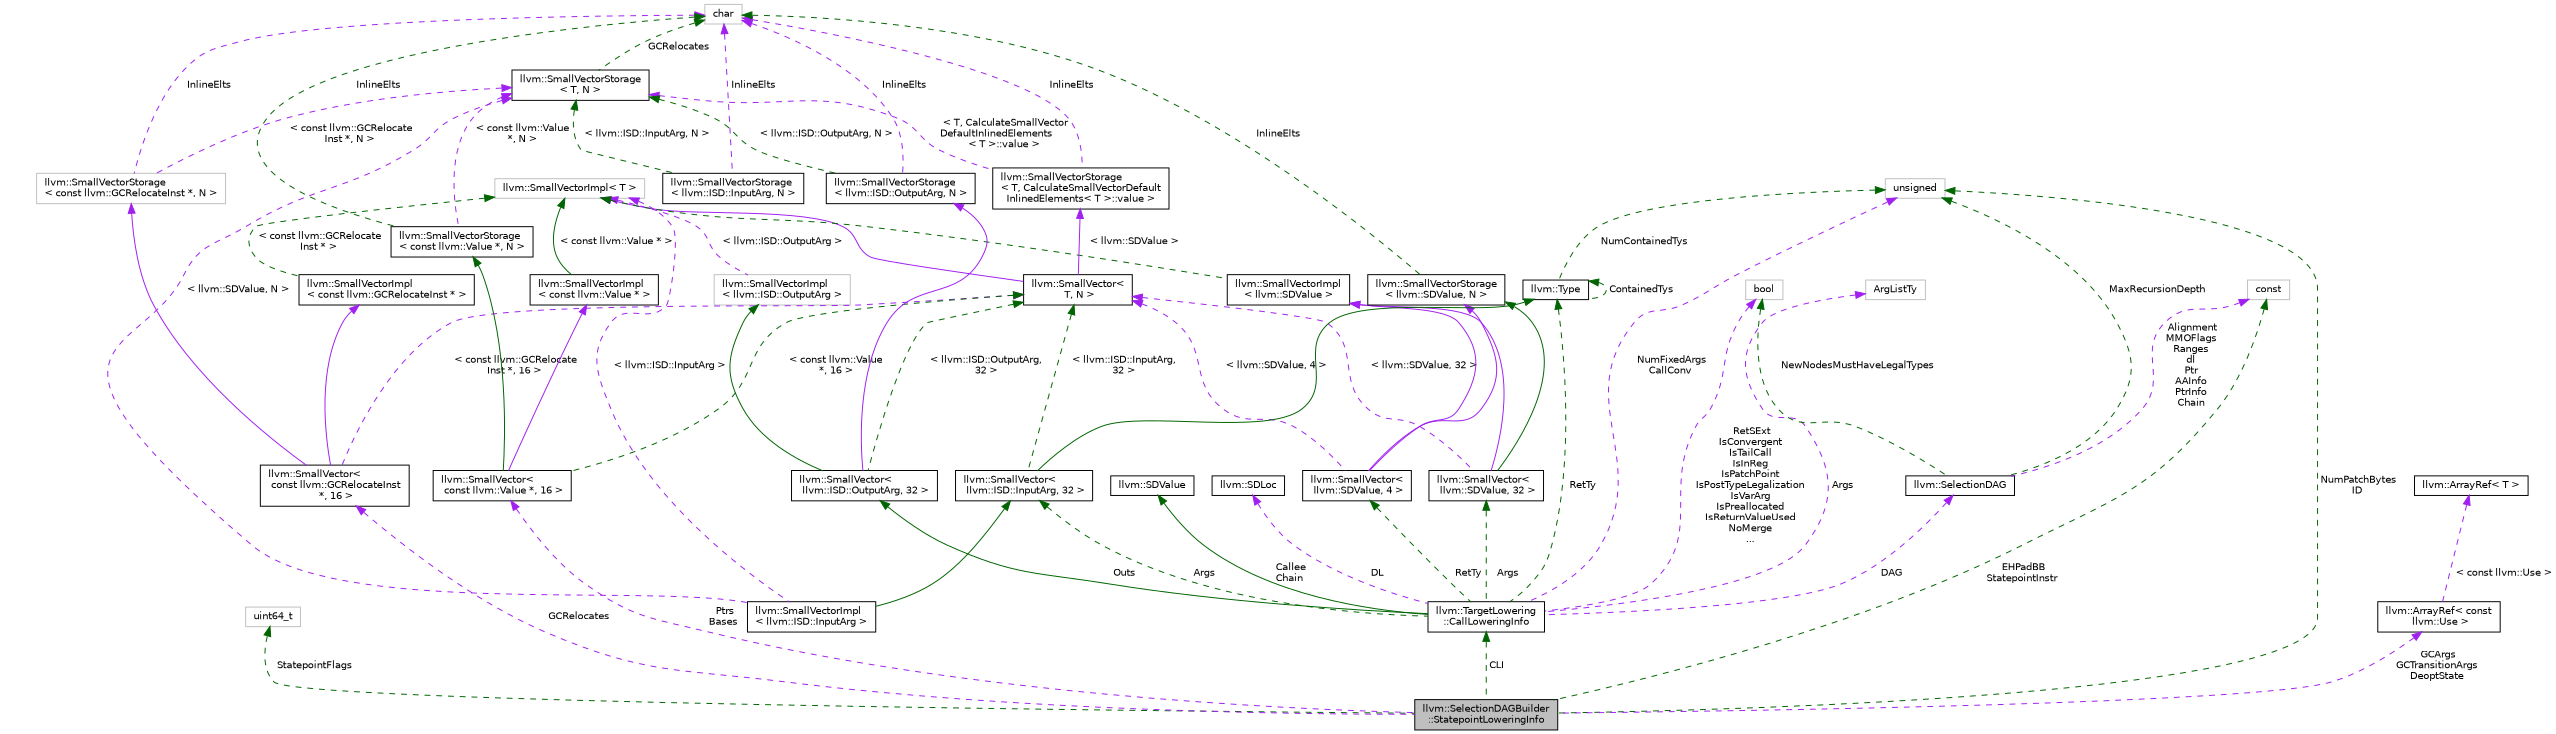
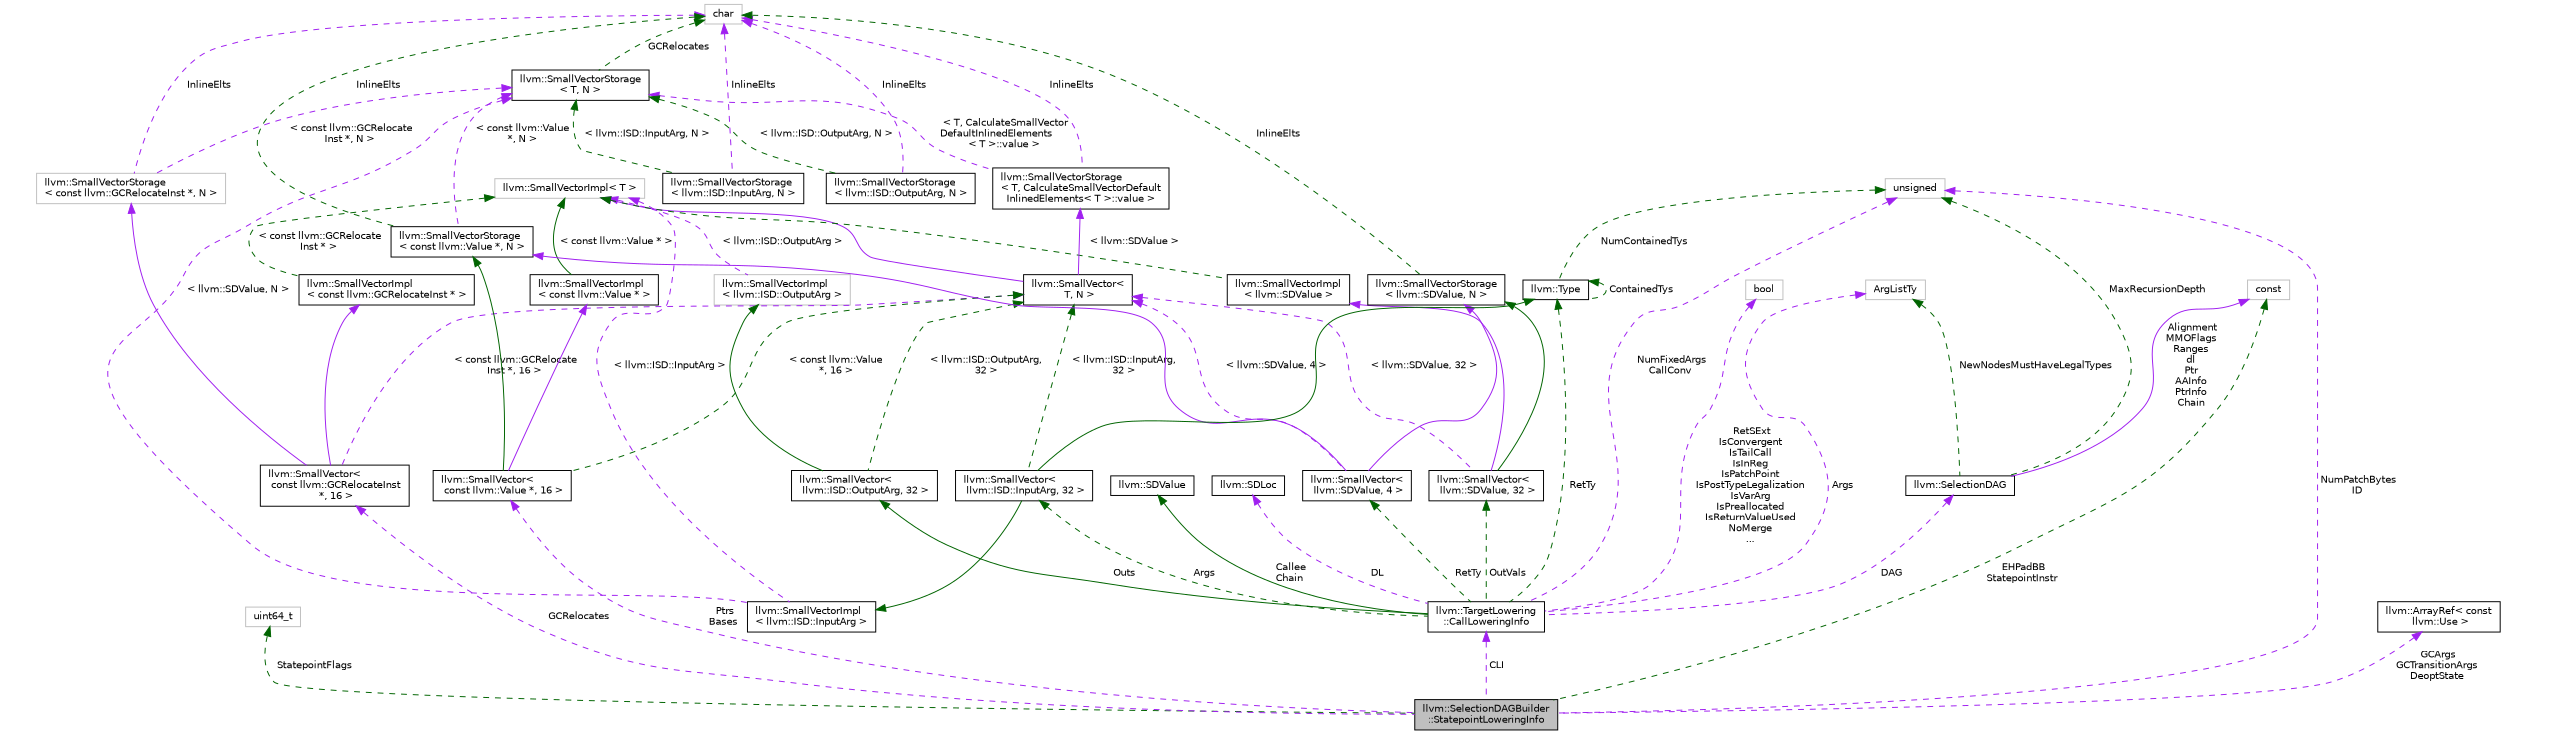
edge "llvm::SmallVector< llvm::ISD::OutputArg, 32 >" -> "llvm::SmallVectorStorage < llvm::ISD::OutputArg, N >": removed
edge "llvm::SmallVector< llvm::SDValue, 4 >" -> "llvm::SmallVectorImpl < llvm::SDValue >": now "llvm::SmallVector< llvm::SDValue, 4 >" -> "llvm::SmallVectorStorage < const llvm::Value *, N >"
edge "llvm::SelectionDAG" -> "const": style dashed -> solid
edge "llvm::SelectionDAG" -> "bool": now "llvm::SelectionDAG" -> "ArgListTy"
node "llvm::ArrayRef< T >": removed
edge "llvm::SmallVectorImpl < llvm::ISD::InputArg >" -> "llvm::SmallVector< llvm::ISD::InputArg, 32 >": reversed
edge "llvm::TargetLowering ::CallLoweringInfo" -> "llvm::SmallVector< llvm::SDValue, 32 >": label " Args" -> " OutVals"
edge "llvm::SelectionDAGBuilder ::StatepointLoweringInfo" -> "unsigned": color darkgreen -> purple
edge "llvm::SelectionDAGBuilder ::StatepointLoweringInfo" -> "llvm::TargetLowering ::CallLoweringInfo": color darkgreen -> purple
